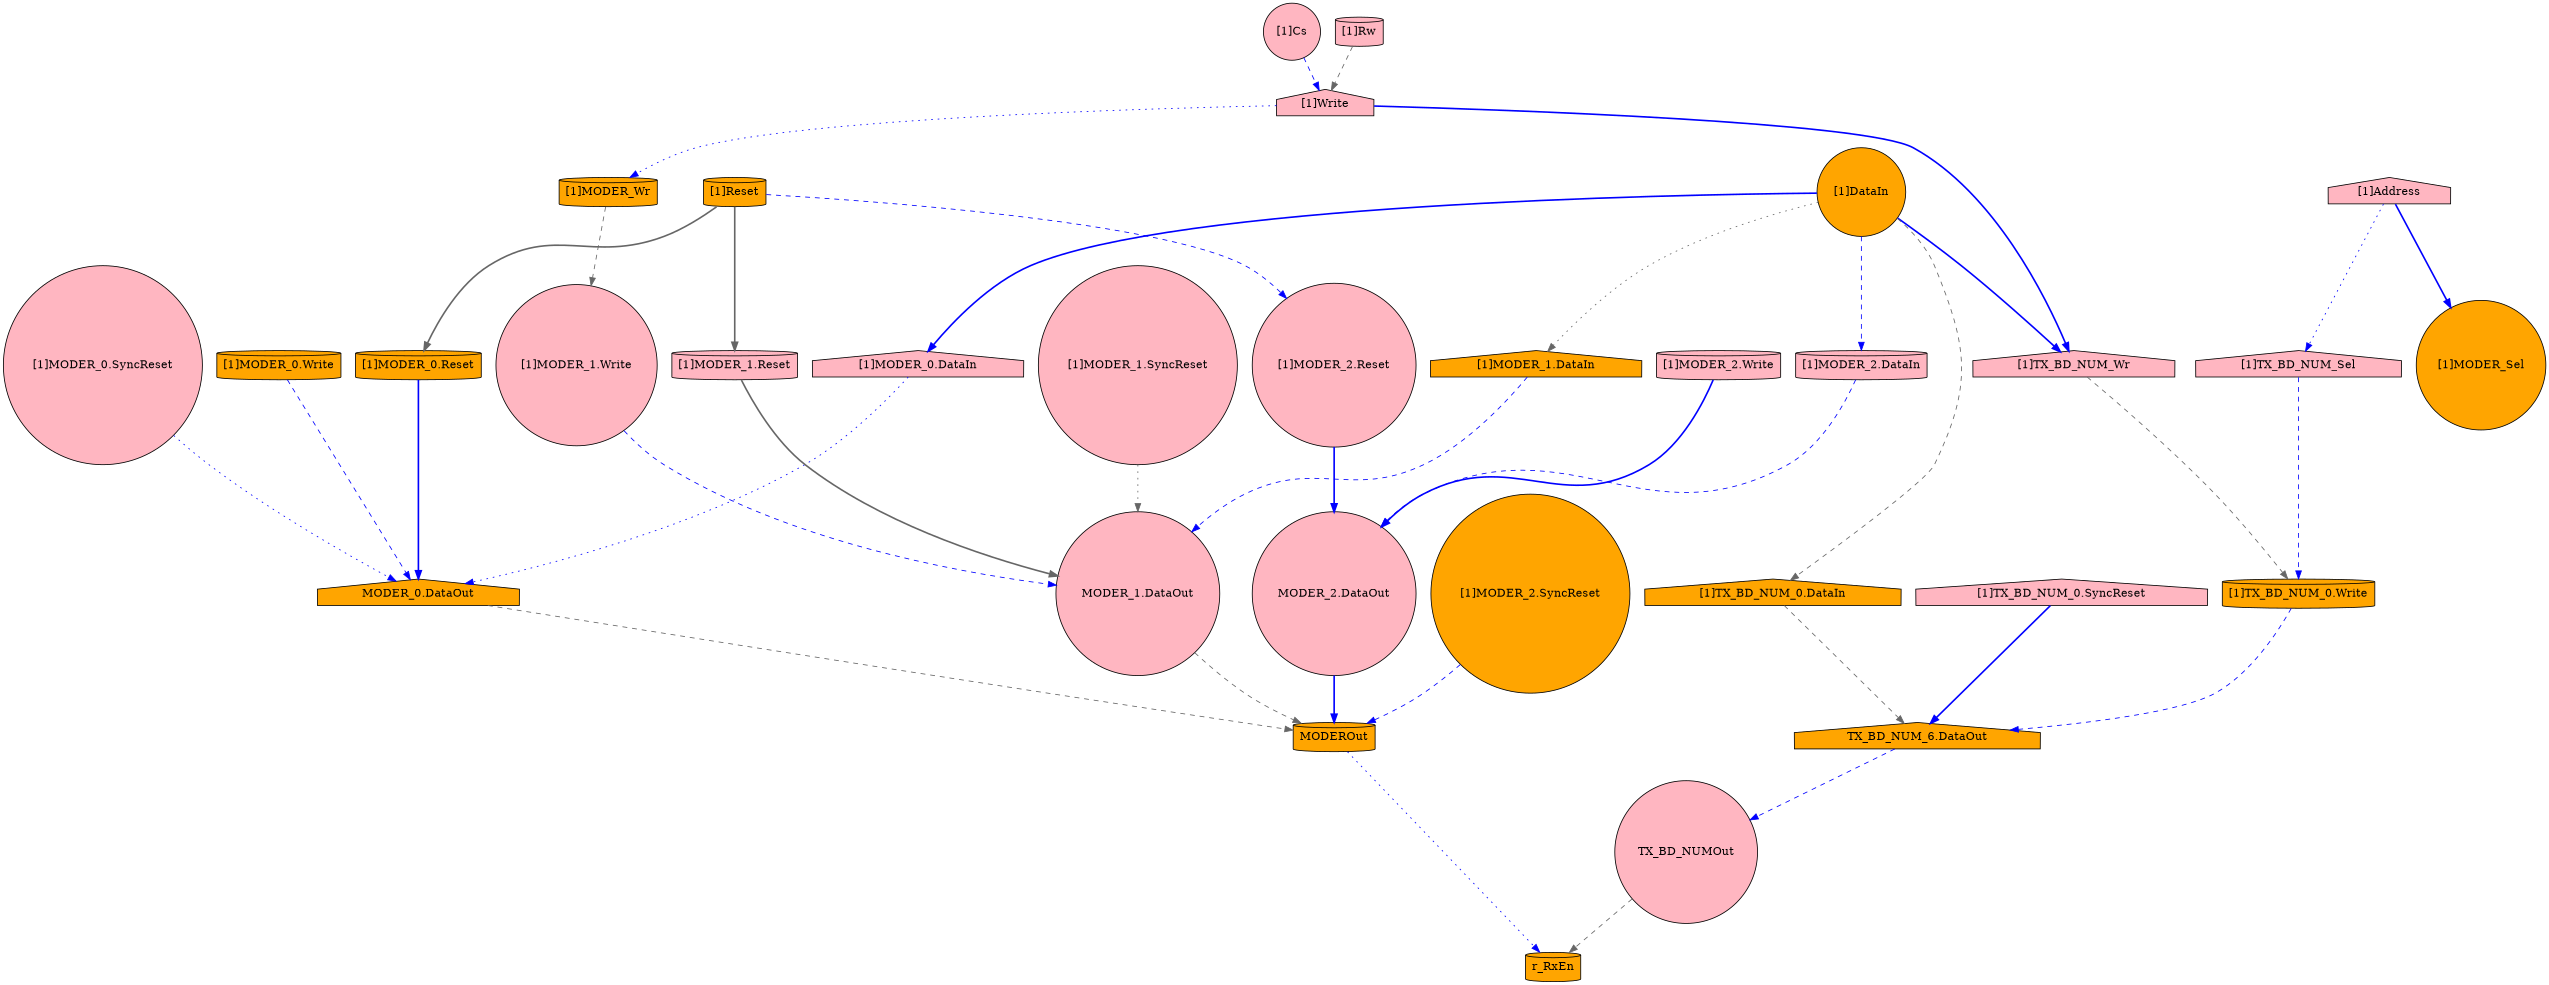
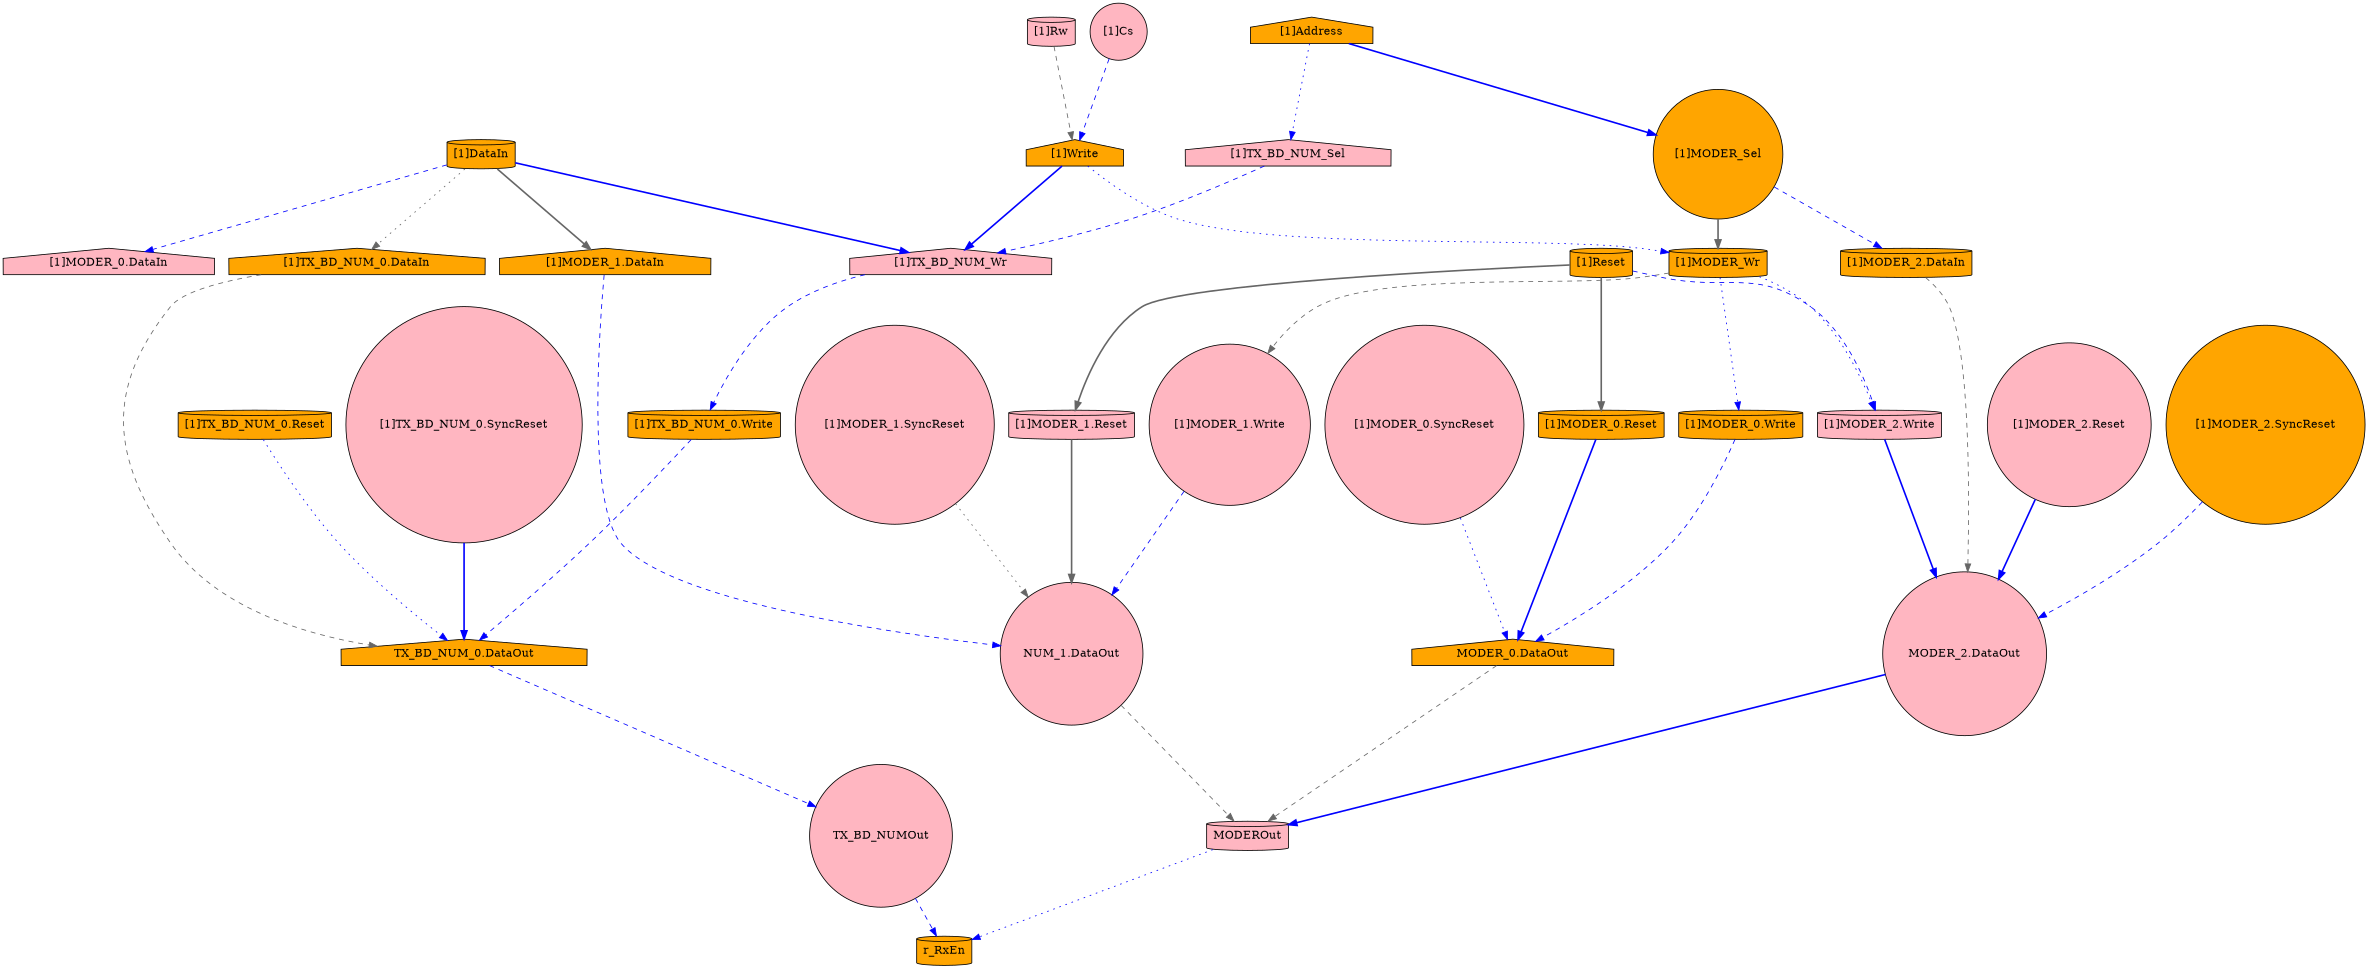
node "[1]Write": fillcolor lightpink -> orange
node "[1]DataIn": shape circle -> cylinder
node "[1]Address": fillcolor lightpink -> orange
edge "[1]DataIn" -> "[1]MODER_0.DataIn": style bold -> dashed
edge "[1]Reset" -> "[1]MODER_2.Reset": now "[1]Reset" -> "[1]MODER_2.Write"
edge "[1]MODER_Sel" -> "[1]MODER_Wr": added
edge "[1]DataIn" -> "[1]MODER_1.DataIn": style dotted -> bold
edge "[1]DataIn" -> "[1]MODER_2.DataIn": now "[1]MODER_Sel" -> "[1]MODER_2.DataIn"
edge "[1]MODER_Wr" -> "[1]MODER_2.Write": added
edge "[1]MODER_Wr" -> "[1]MODER_0.Write": added
node "[1]MODER_2.DataIn": fillcolor lightpink -> orange
edge "[1]DataIn" -> "[1]TX_BD_NUM_0.DataIn": style dashed -> dotted
node "[1]TX_BD_NUM_0.Reset": added
edge "[1]TX_BD_NUM_Wr" -> "[1]TX_BD_NUM_0.Write": color gray40 -> blue
edge "[1]TX_BD_NUM_Sel" -> "[1]TX_BD_NUM_0.Write": now "[1]TX_BD_NUM_Sel" -> "[1]TX_BD_NUM_Wr"
edge "[1]MODER_2.DataIn" -> "MODER_2.DataOut": color blue -> gray40
edge "[1]MODER_0.DataIn" -> "MODER_0.DataOut": removed
node "MODER_1.DataOut": label "MODER_1.DataOut" -> "NUM_1.DataOut"
node "[1]TX_BD_NUM_0.SyncReset": shape house -> circle
edge "[1]MODER_2.SyncReset" -> "MODEROut": now "[1]MODER_2.SyncReset" -> "MODER_2.DataOut"
node "MODEROut": fillcolor orange -> lightpink
node "TX_BD_NUM_6.DataOut": label "TX_BD_NUM_6.DataOut" -> "TX_BD_NUM_0.DataOut"
edge "TX_BD_NUMOut" -> "r_RxEn": color gray40 -> blue
